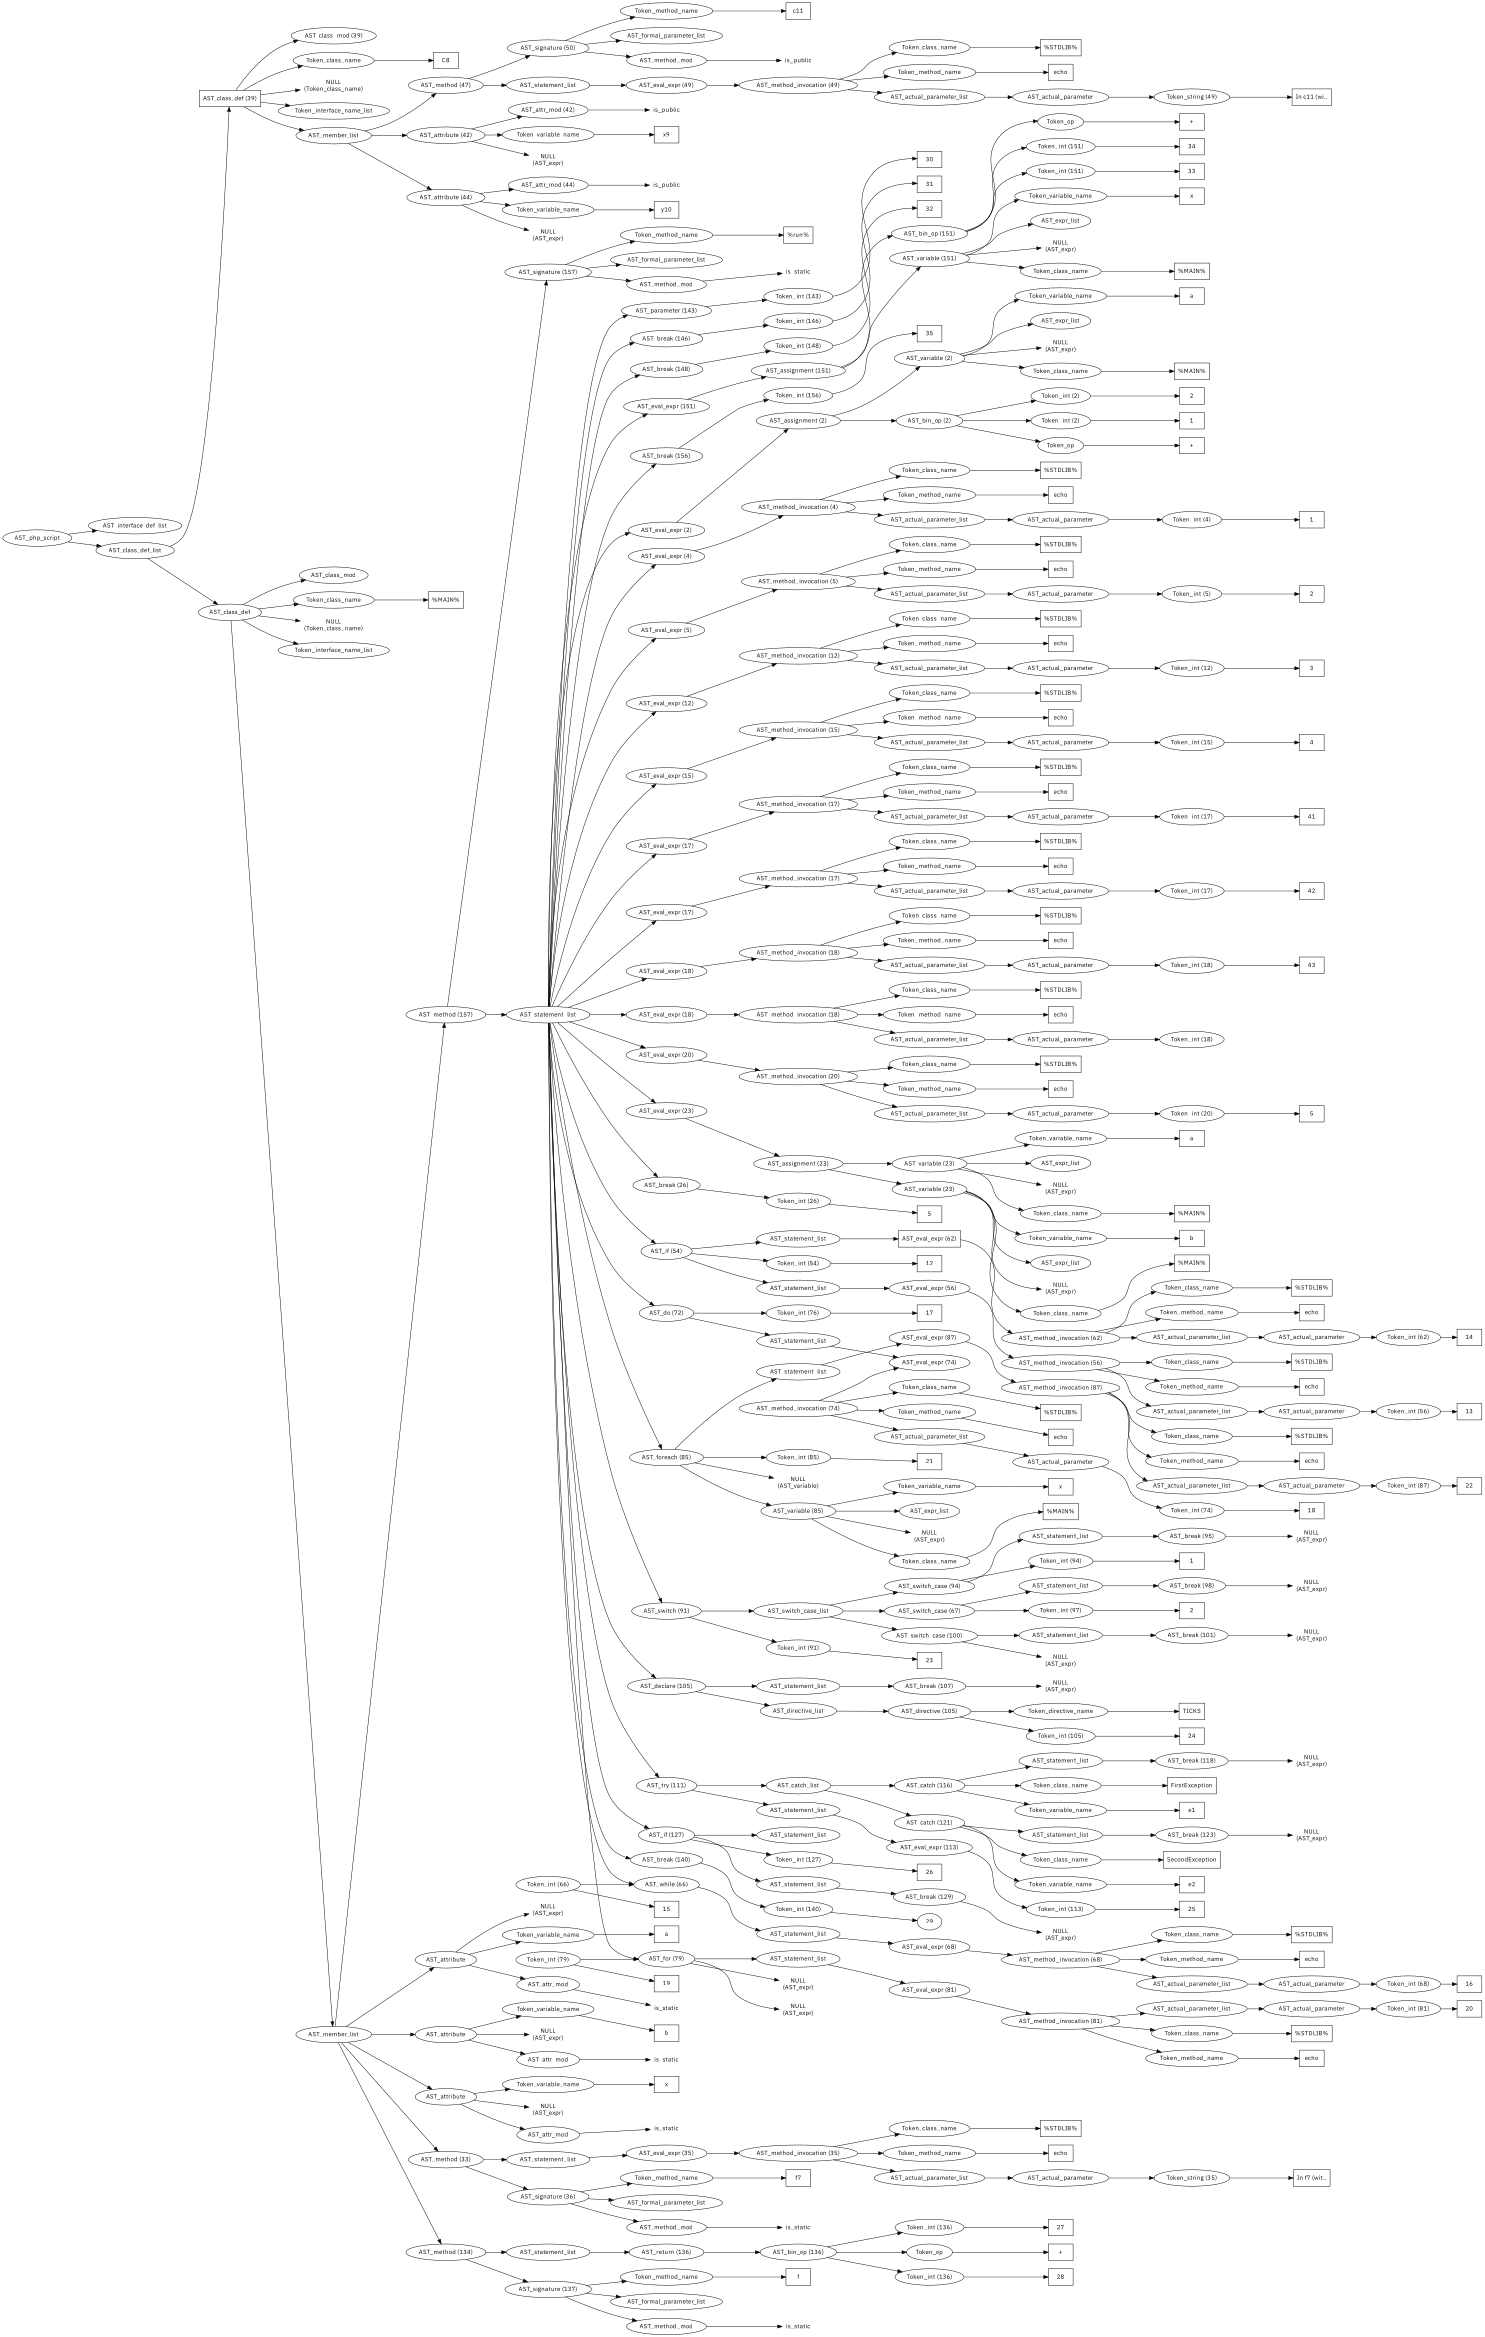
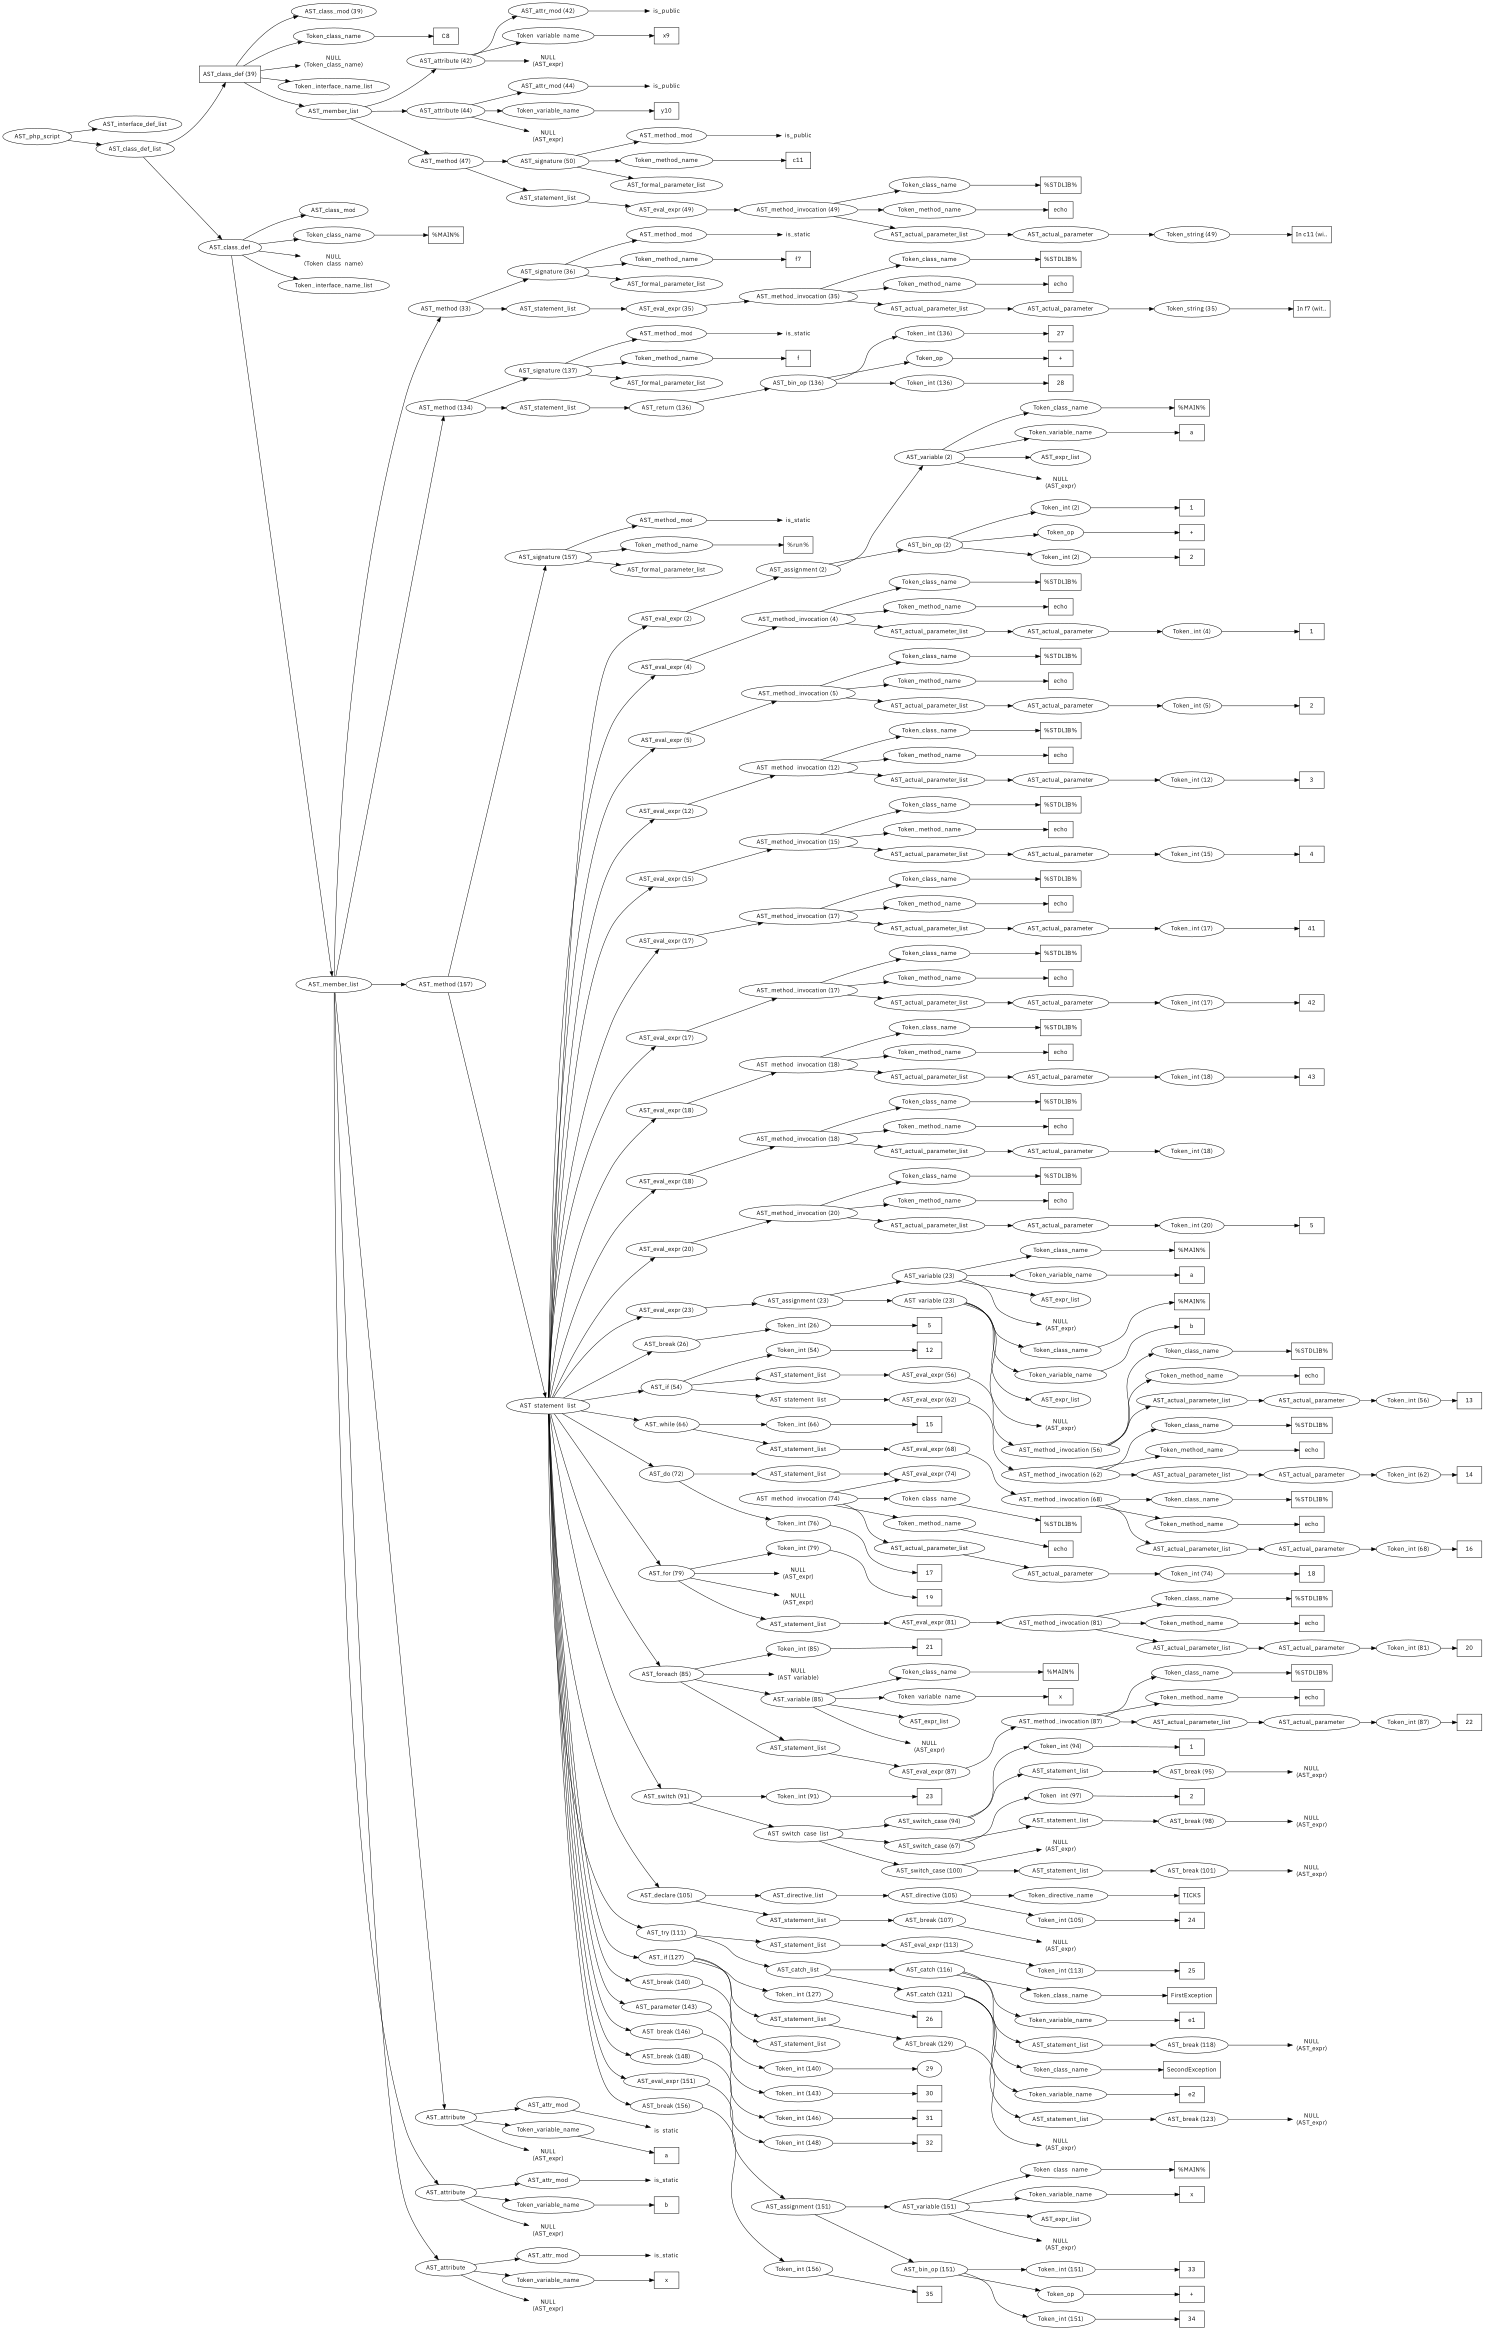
node "AST_eval_expr (62)": shape box -> ellipse
edge "Token_int (66)" -> "AST_while (66)": reversed
edge "Token_int (79)" -> "AST_for (79)": reversed
